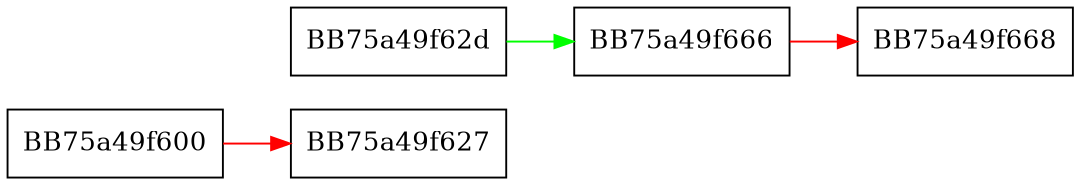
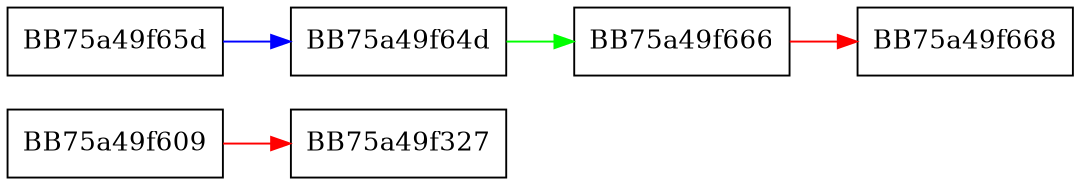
node "BB75a49f65d": added
node "BB75a49f62d": label "BB75a49f62d" -> "BB75a49f64d"
node "BB75a49f600": label "BB75a49f600" -> "BB75a49f609"
node "BB75a49f627": label "BB75a49f627" -> "BB75a49f327"
